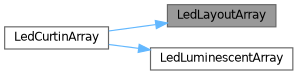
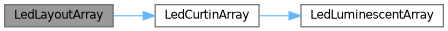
edge "LedCurtinArray" -> "LedLayoutArray": reversed
